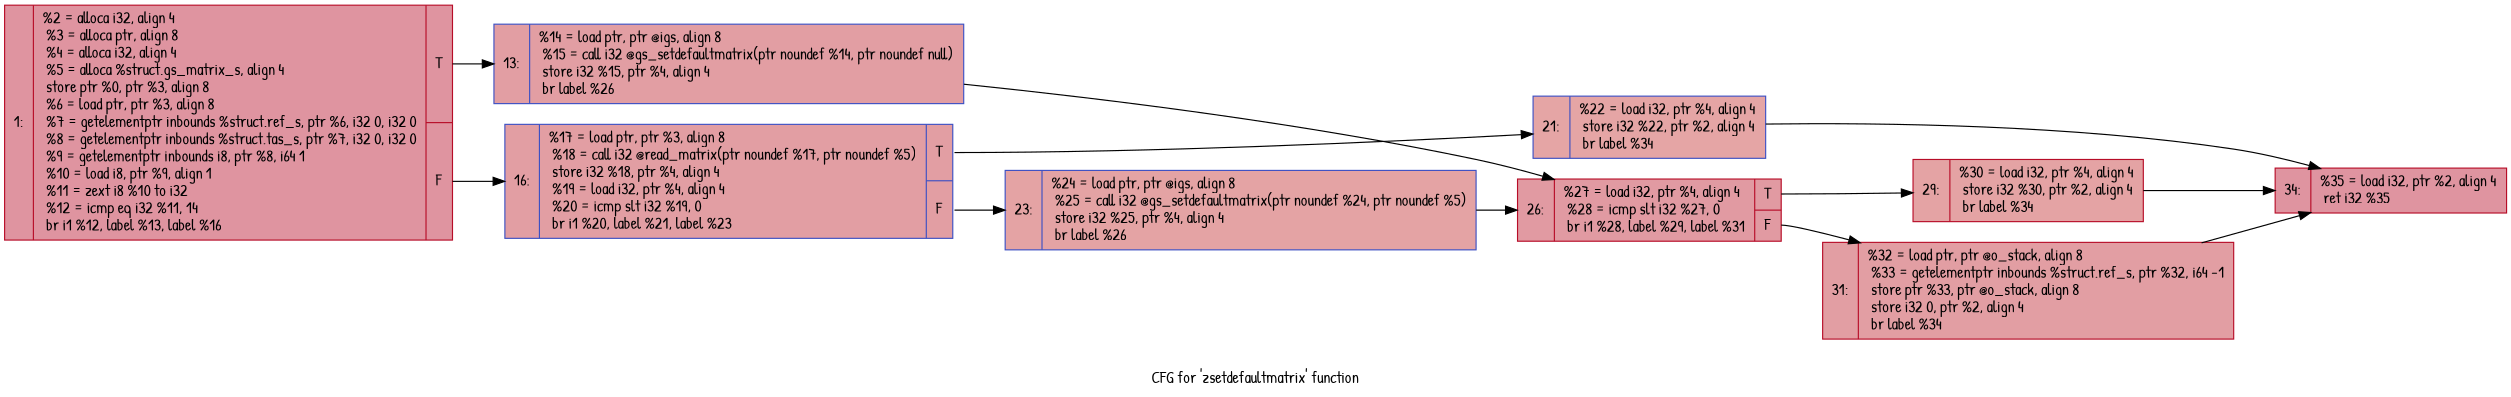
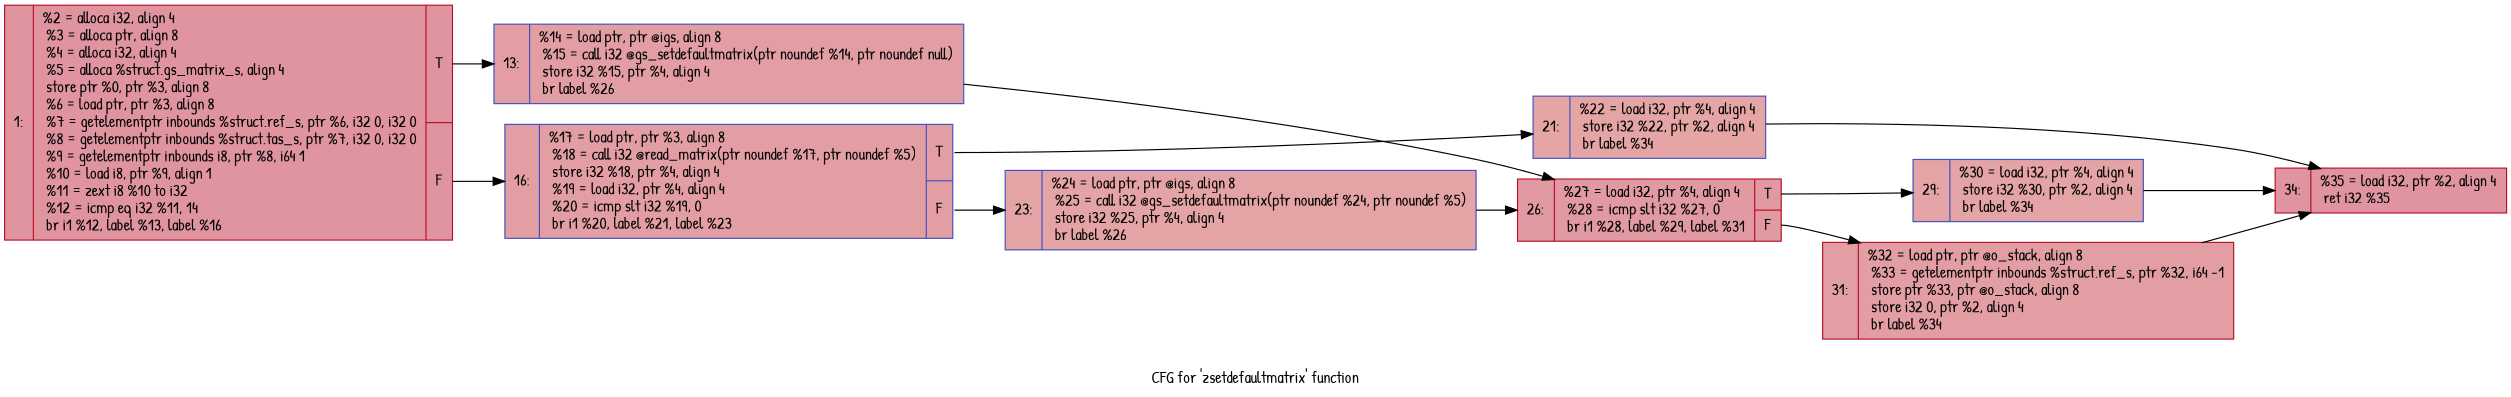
node "29:": color #b70d28ff -> #3d50c3ff
